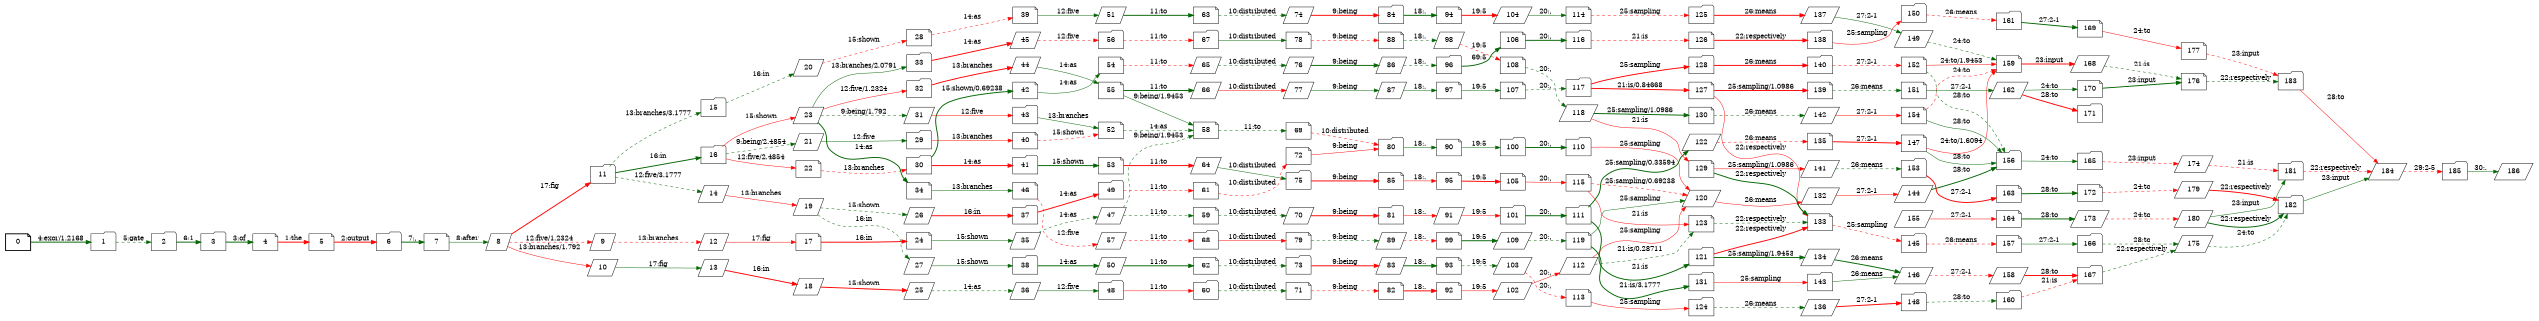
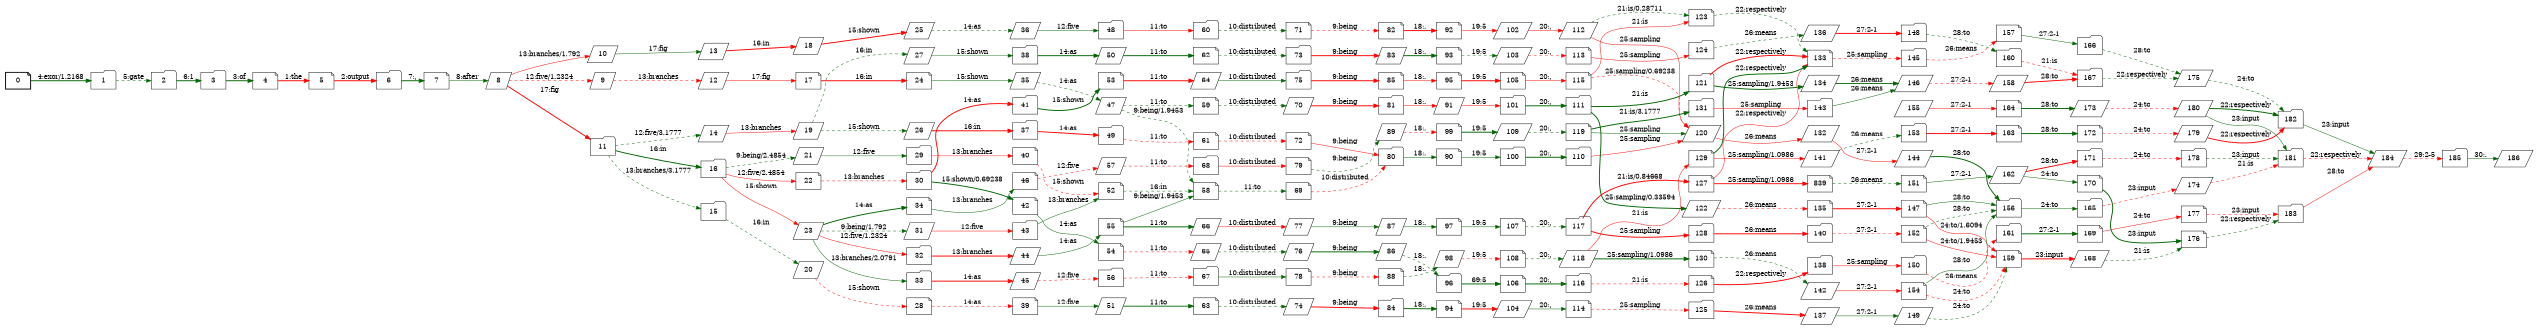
node "139": label "139" -> "839"
edge "52" -> "58": label "14:as" -> "16:in"
node "178": added
